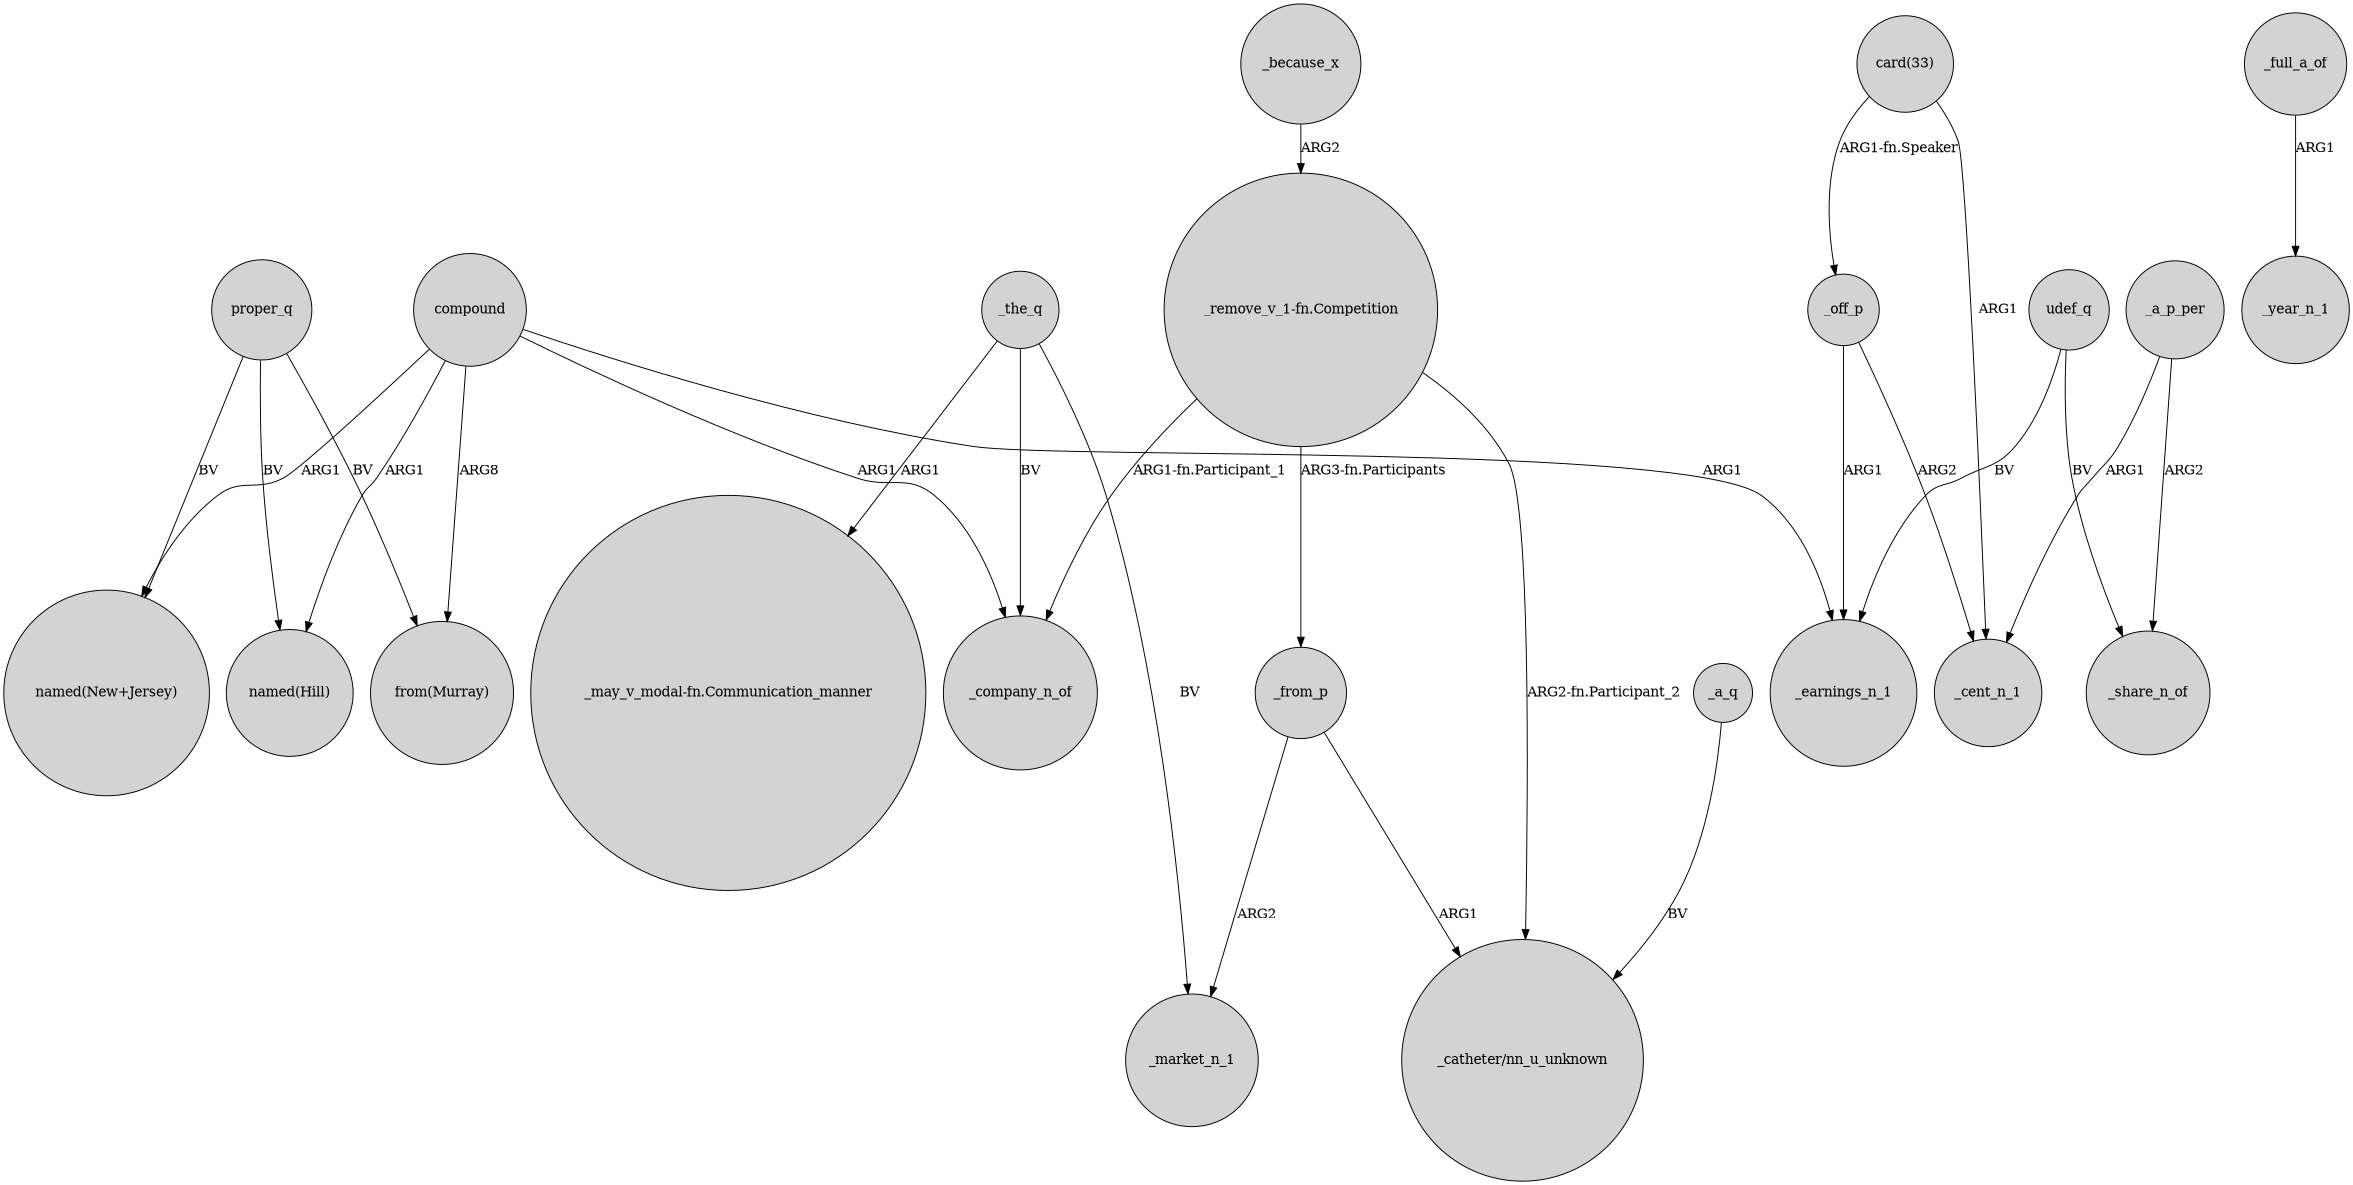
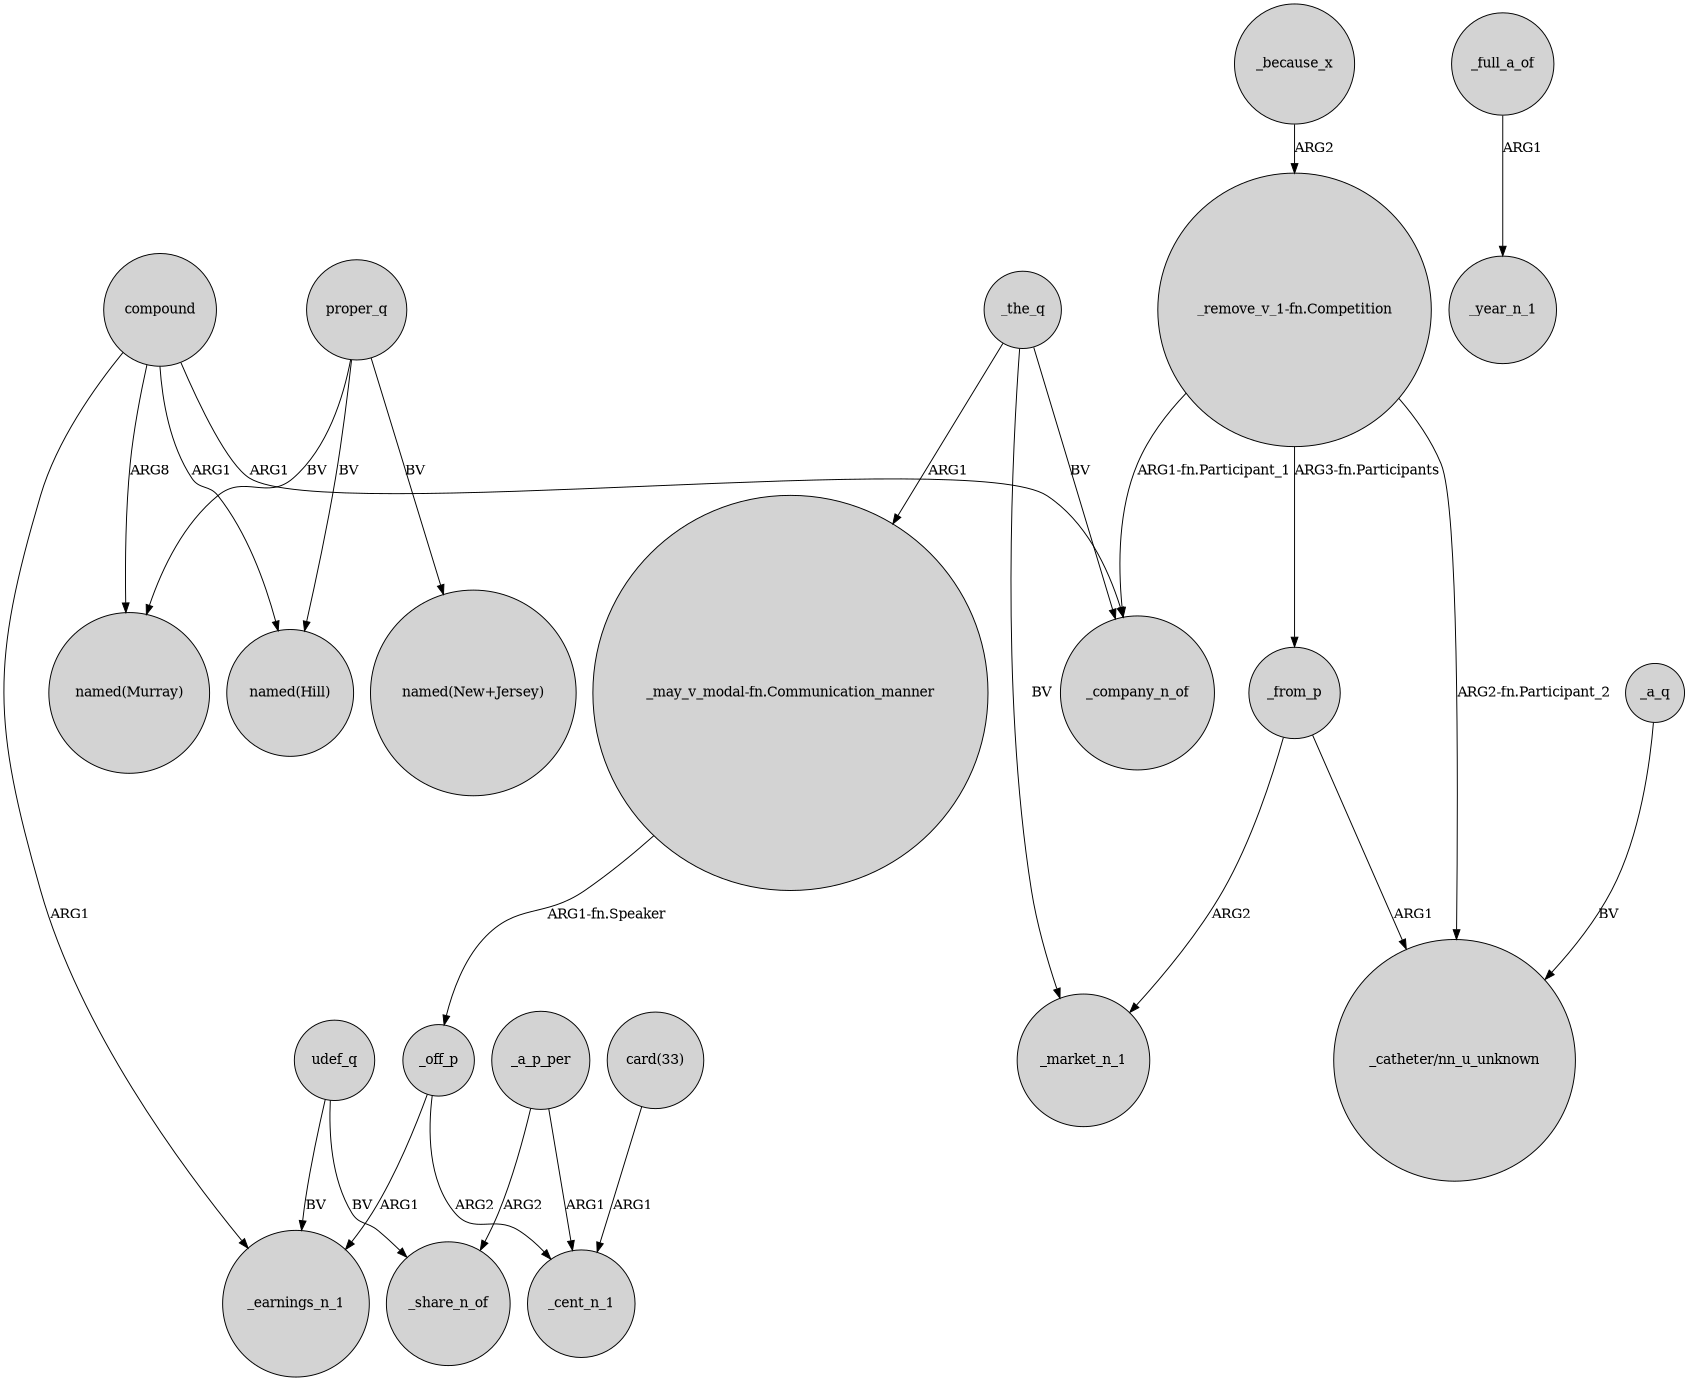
edge "card(33)" -> "_off_p": now "_may_v_modal-fn.Communication_manner" -> "_off_p"
edge "compound" -> "named(New+Jersey)": removed, label "ARG1"
node "from(Murray)": label "from(Murray)" -> "named(Murray)"
